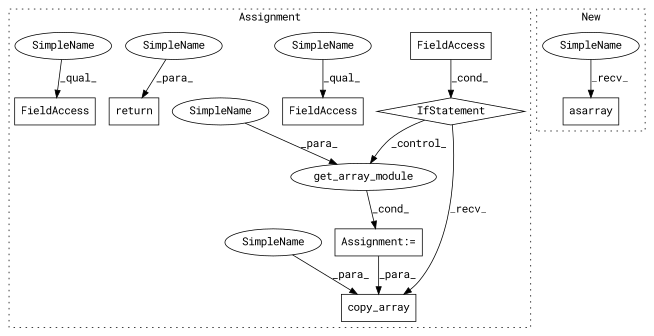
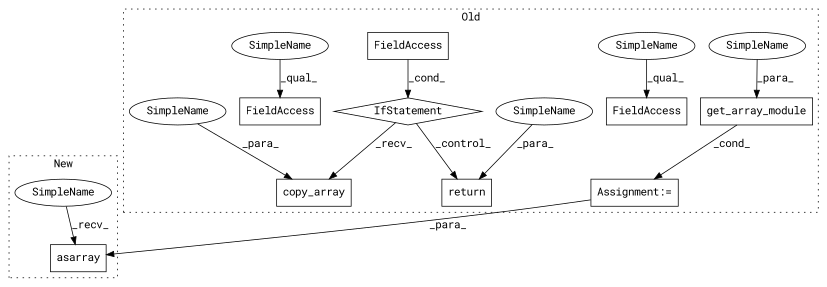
cluster "Assignment": label "Assignment" -> "Old"
edge "IfStatement" -> "get_array_module": now "IfStatement" -> "return"
node "get_array_module": shape ellipse -> box
edge "Assignment:=" -> "copy_array": now "Assignment:=" -> "asarray"
